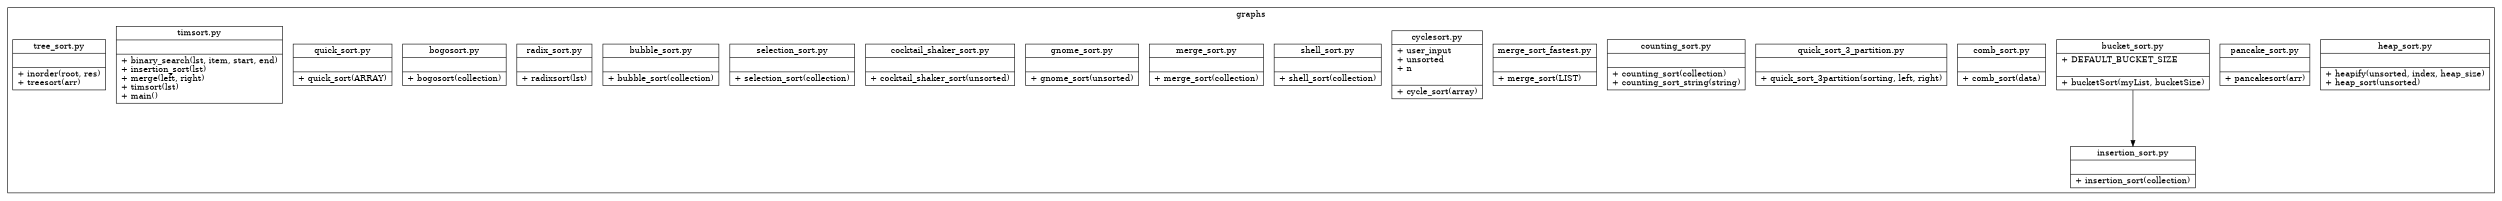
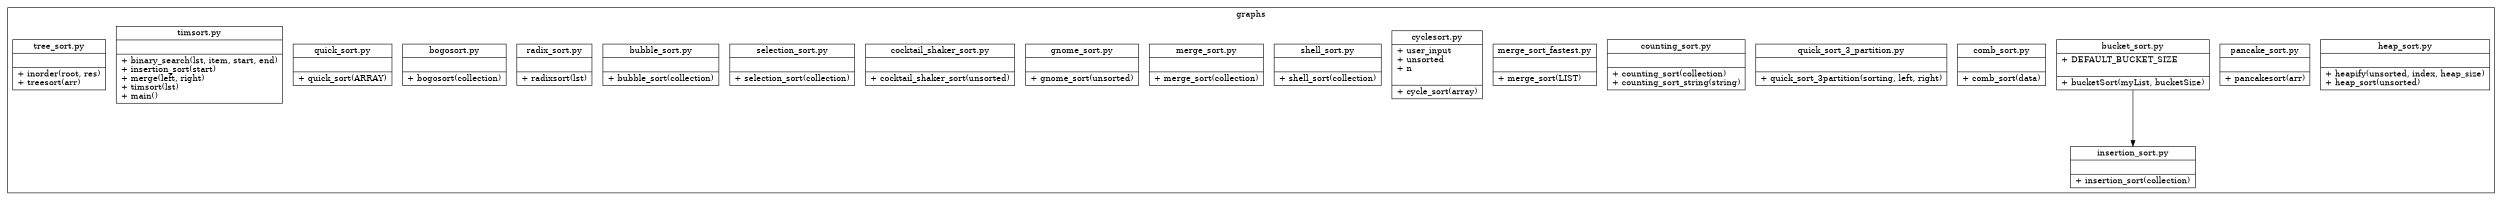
node "timsort.py": text "+ insertion_sort(lst)" -> "+ insertion_sort(start)"
